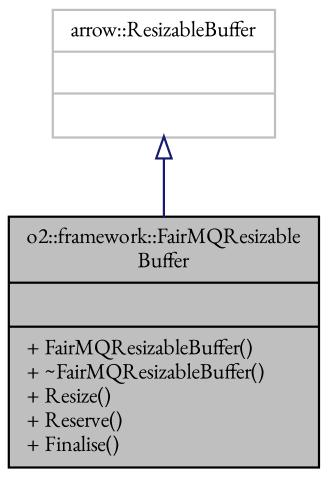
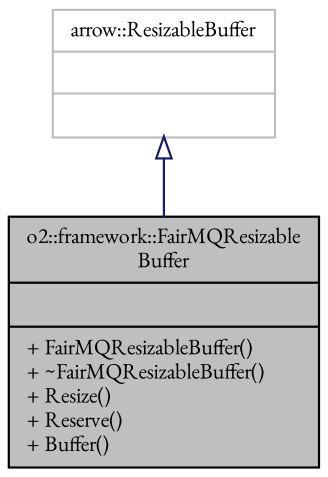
node "o2::framework::FairMQResizable": text "+ Finalise()" -> "+ Buffer()"
